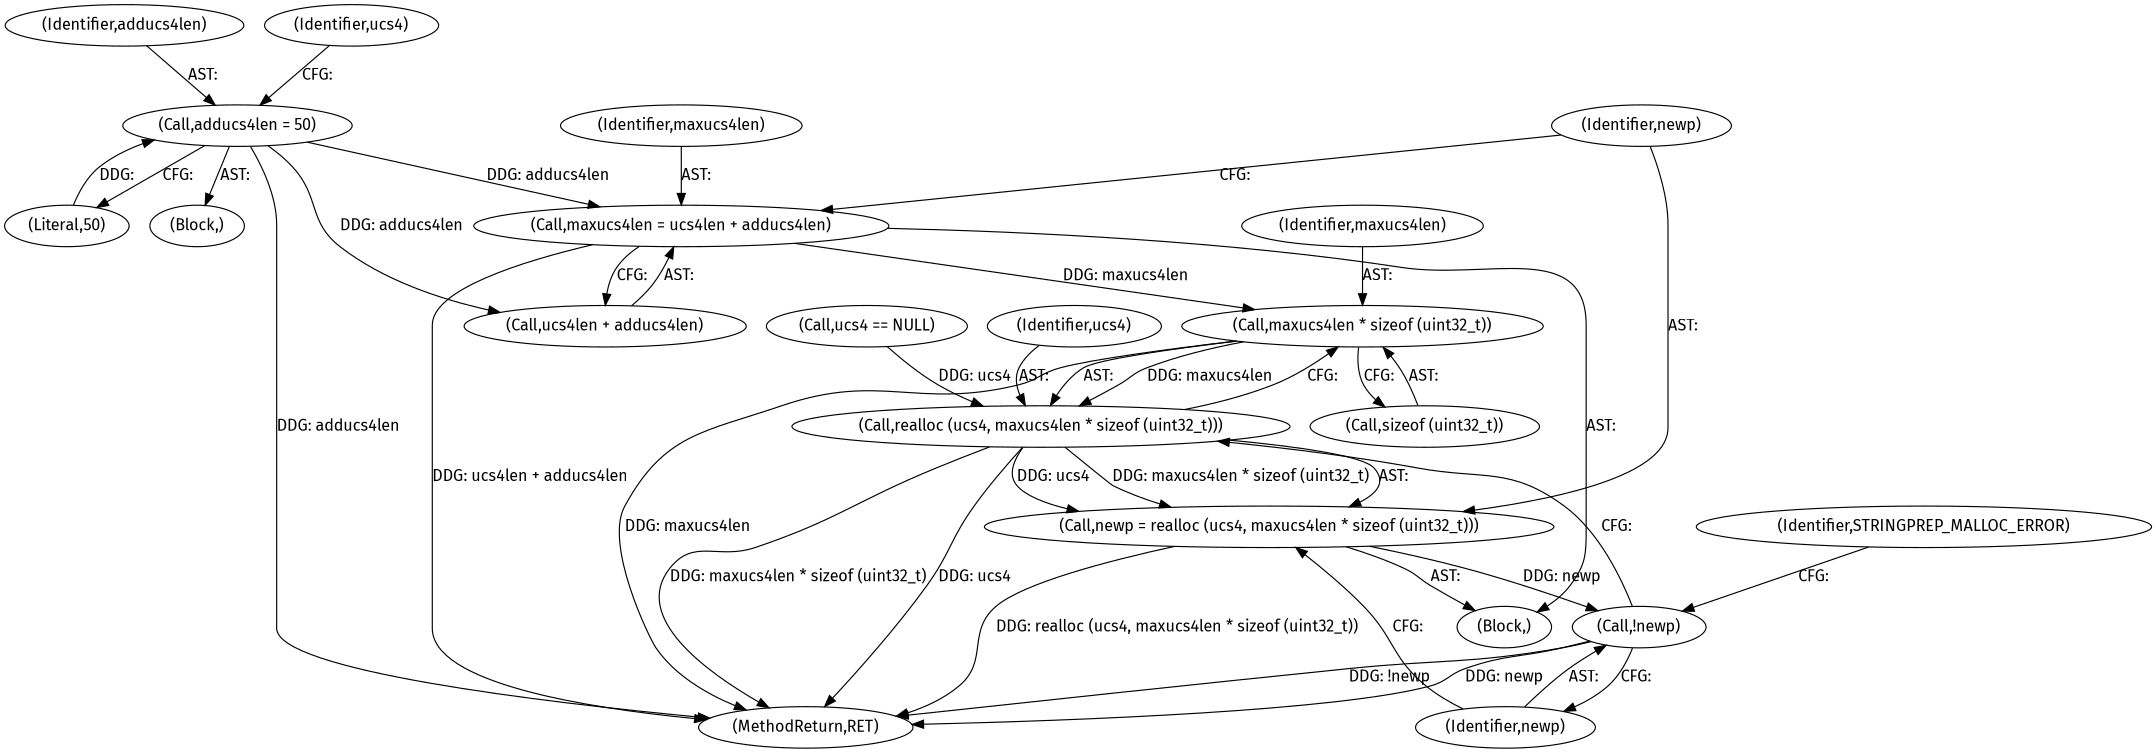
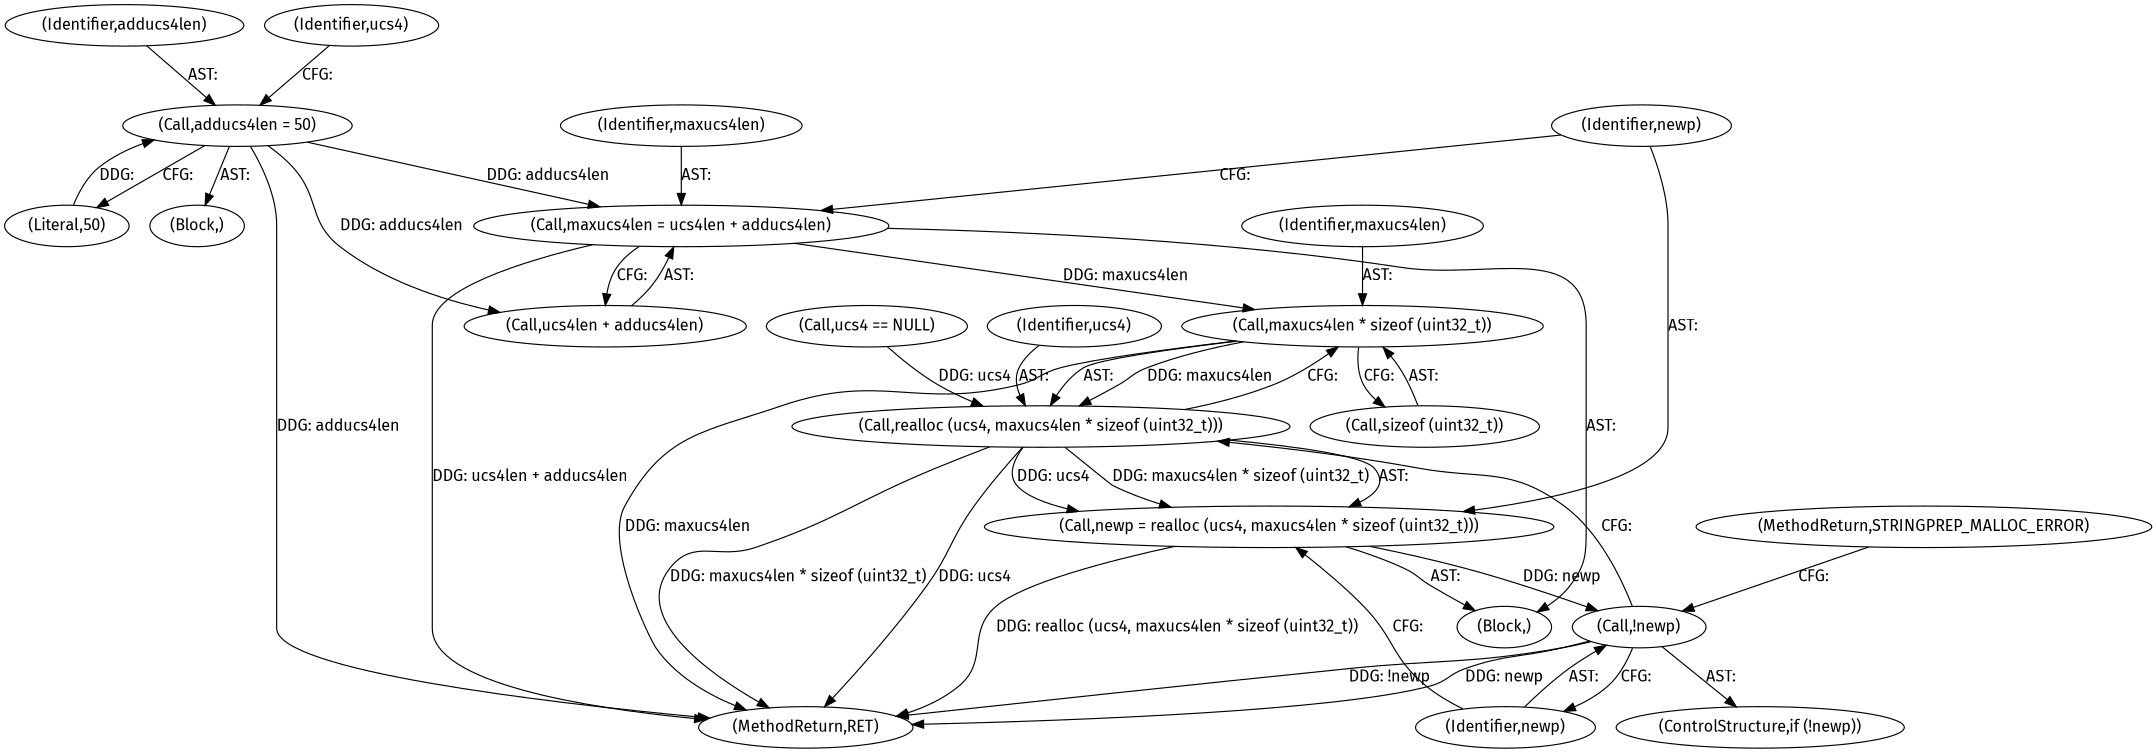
node "(Identifier,STRINGPREP_MALLOC_ERROR)": label "(Identifier,STRINGPREP_MALLOC_ERROR)" -> "(MethodReturn,STRINGPREP_MALLOC_ERROR)"
node "(ControlStructure,if (!newp))": added
